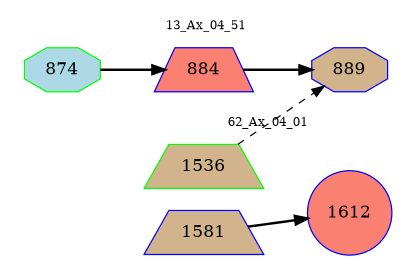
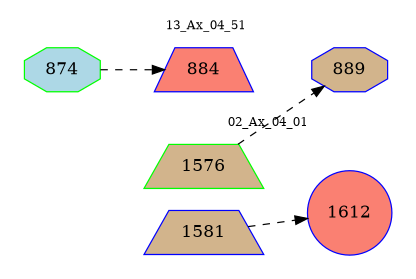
edge "874" -> "884": style bold -> dashed
edge "884" -> "889": removed
cluster "62_Ax_04_01": label "62_Ax_04_01" -> "02_Ax_04_01"
node "1536": label "1536" -> "1576"
edge "1581" -> "1612": style bold -> dashed
